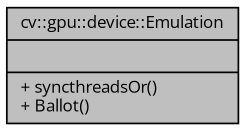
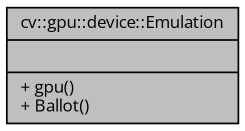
node "cv::gpu::device::Emulation": text "+ syncthreadsOr()" -> "+ gpu()"
